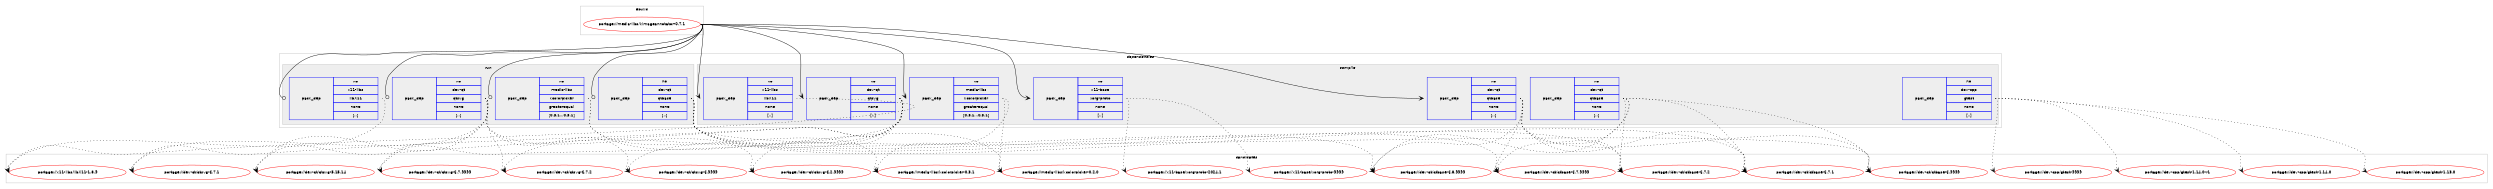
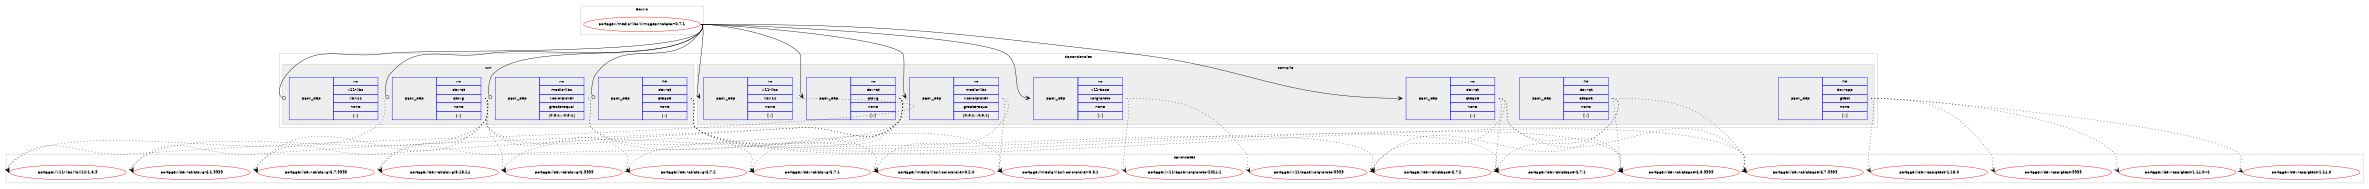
node "portage://dev-qt/qtbase-6.9999": removed
